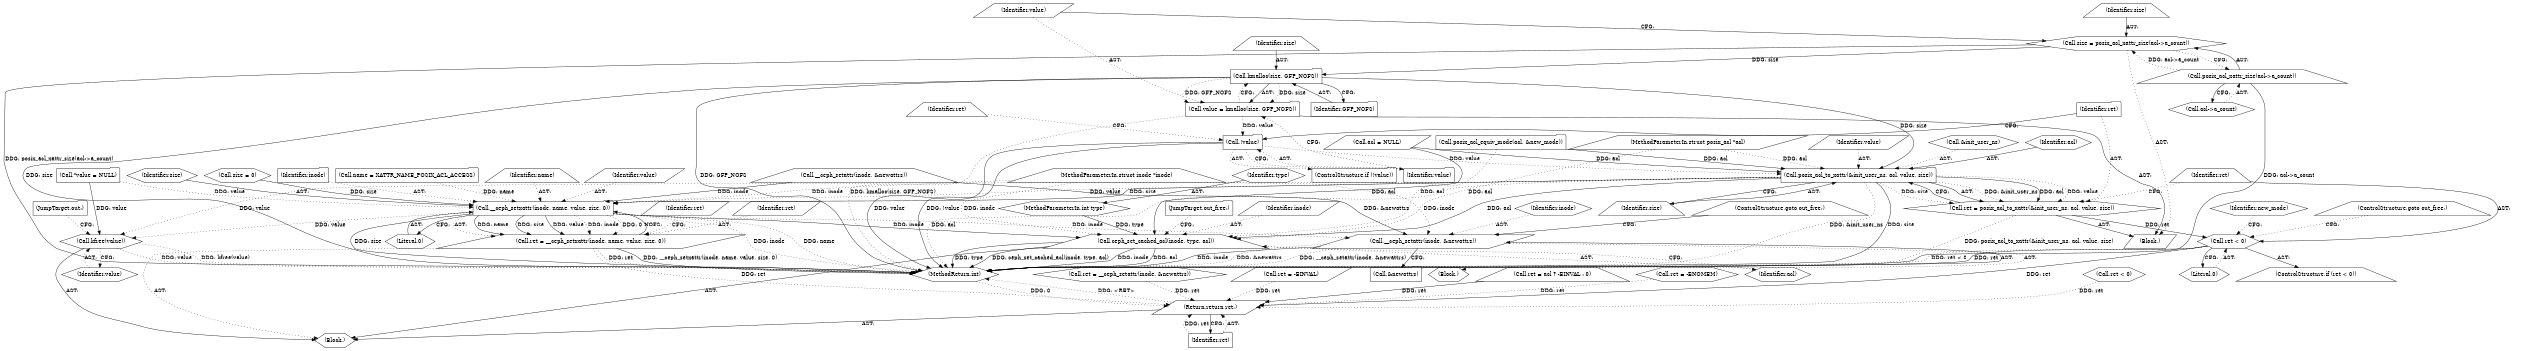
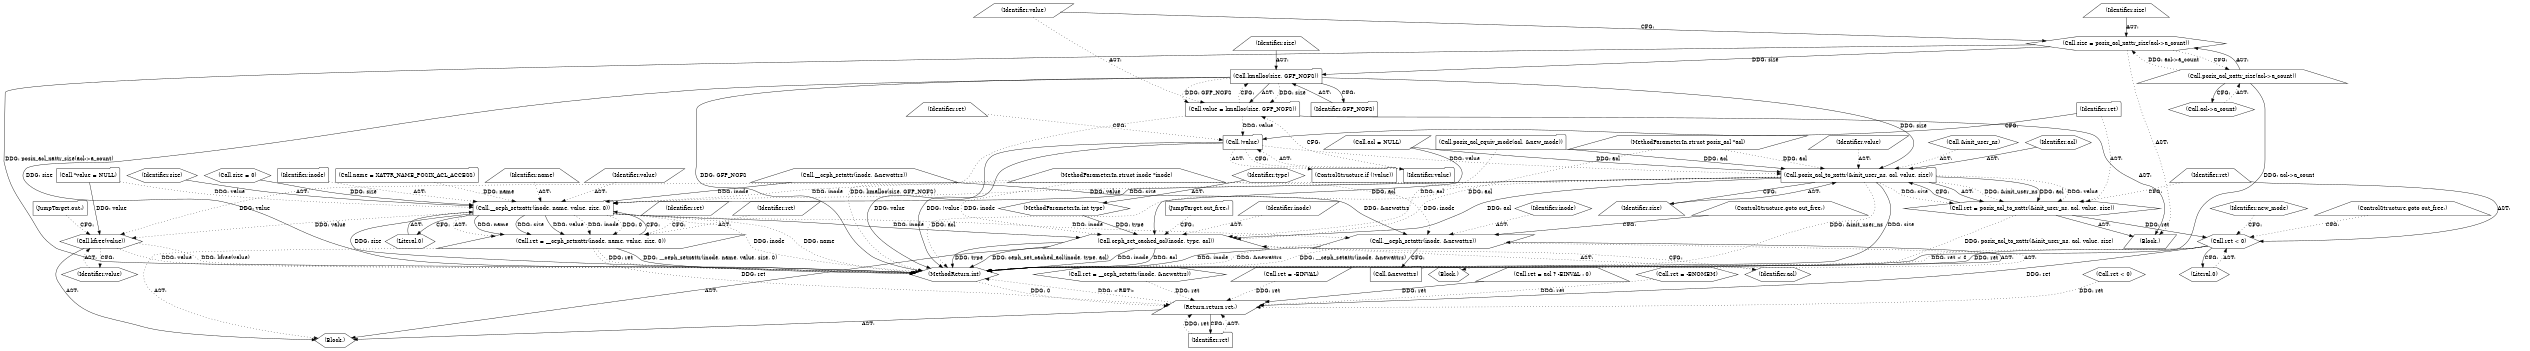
edge "(Call,ret = __ceph_setxattr(inode, name, value, size, 0))" -> "(Call,__ceph_setxattr(inode, name, value, size, 0))": label "NOFS: " -> "CFG: "
node "(ControlStructure,if (ret < 0))": removed
